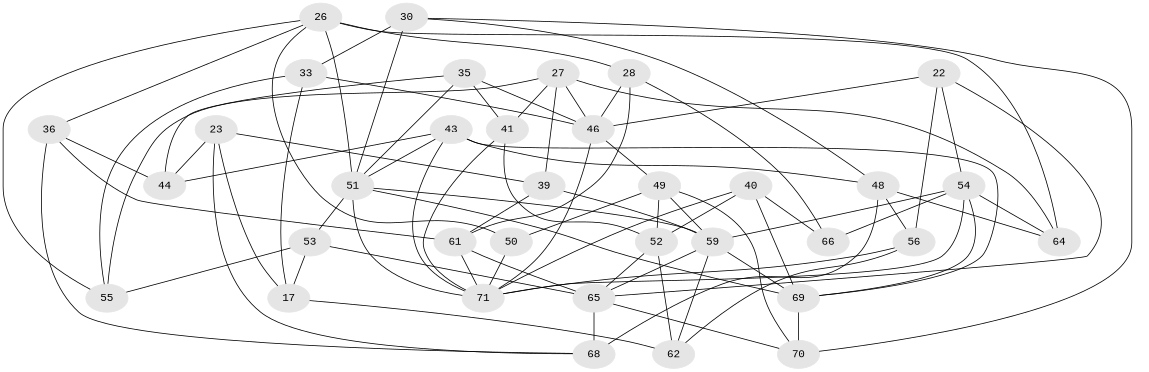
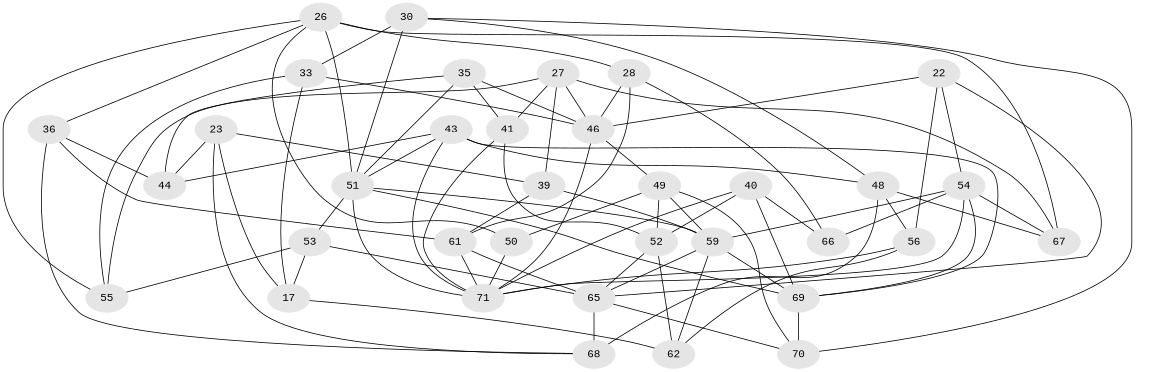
node "64": label "64" -> "67"
